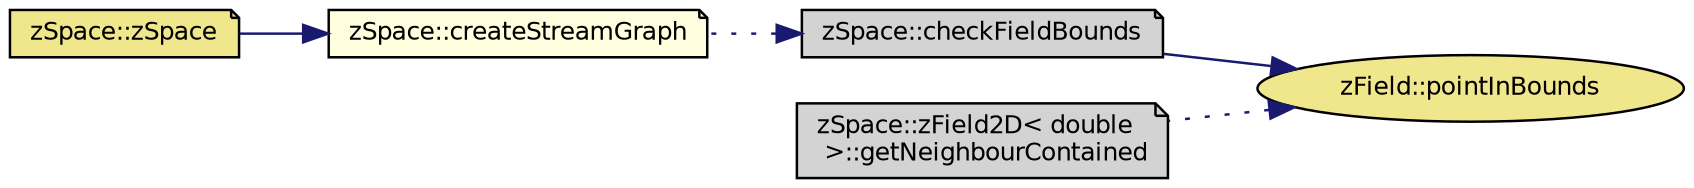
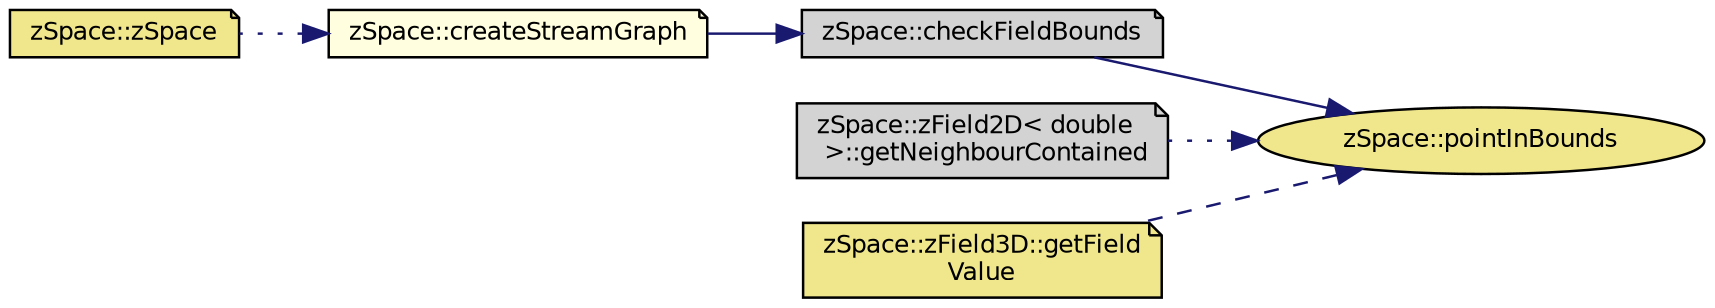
edge "zSpace::zSpace" -> "zSpace::createStreamGraph": style solid -> dotted
edge "zSpace::createStreamGraph" -> "zSpace::checkFieldBounds": style dotted -> solid
node "zField::pointInBounds": label "zField::pointInBounds" -> "zSpace::pointInBounds"
node "zSpace::zField3D::getField Value": added
